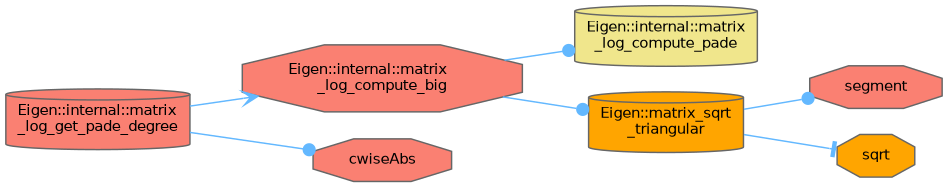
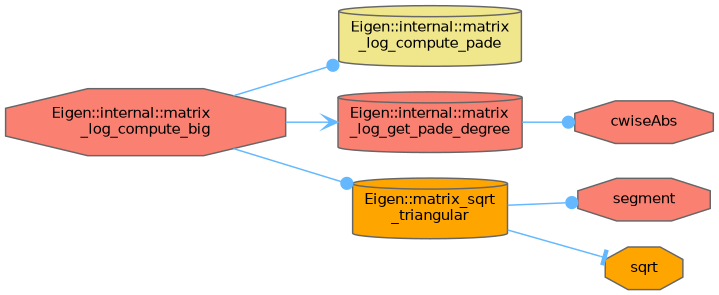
edge "Eigen::internal::matrix _log_get_pade_degree" -> "Eigen::internal::matrix _log_compute_big": reversed
